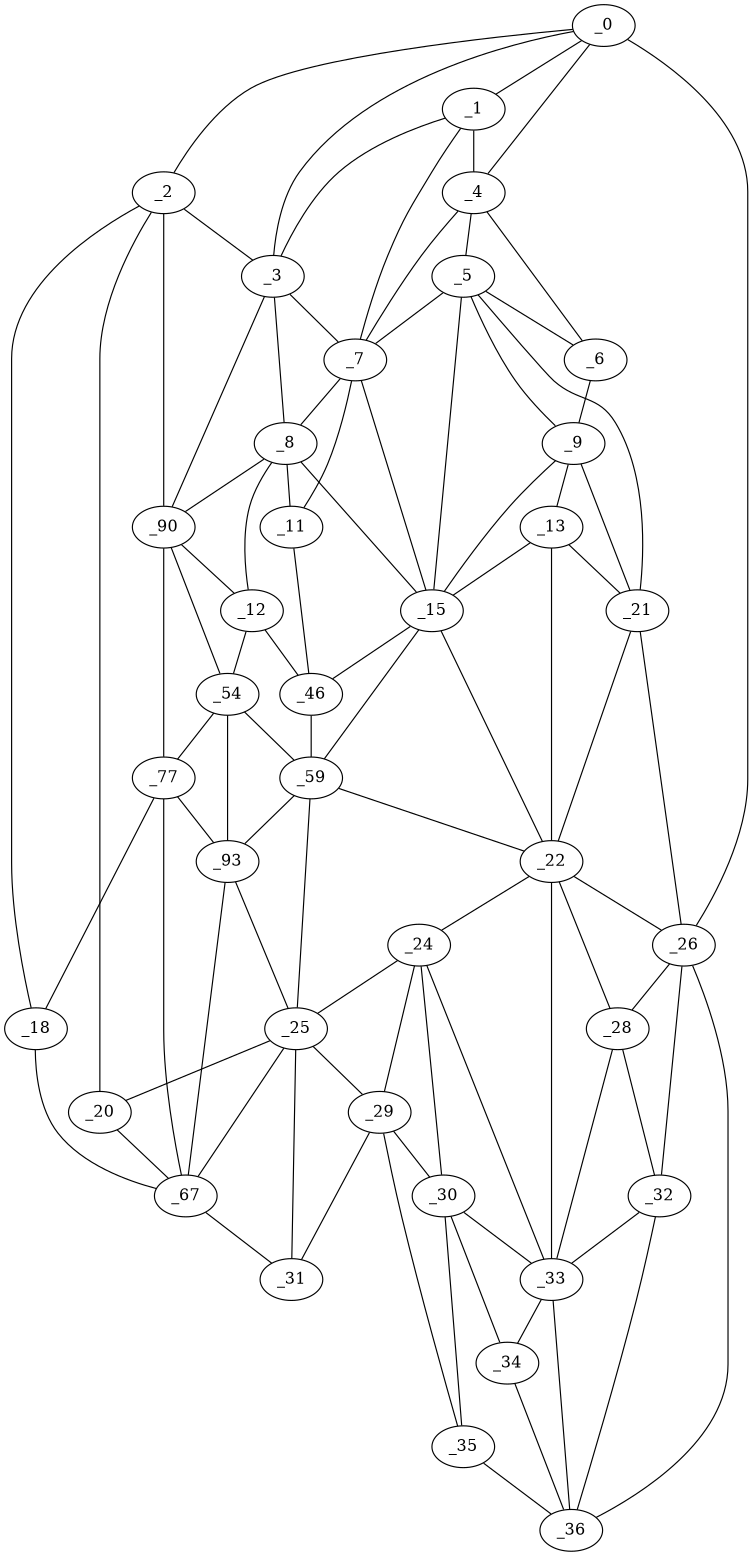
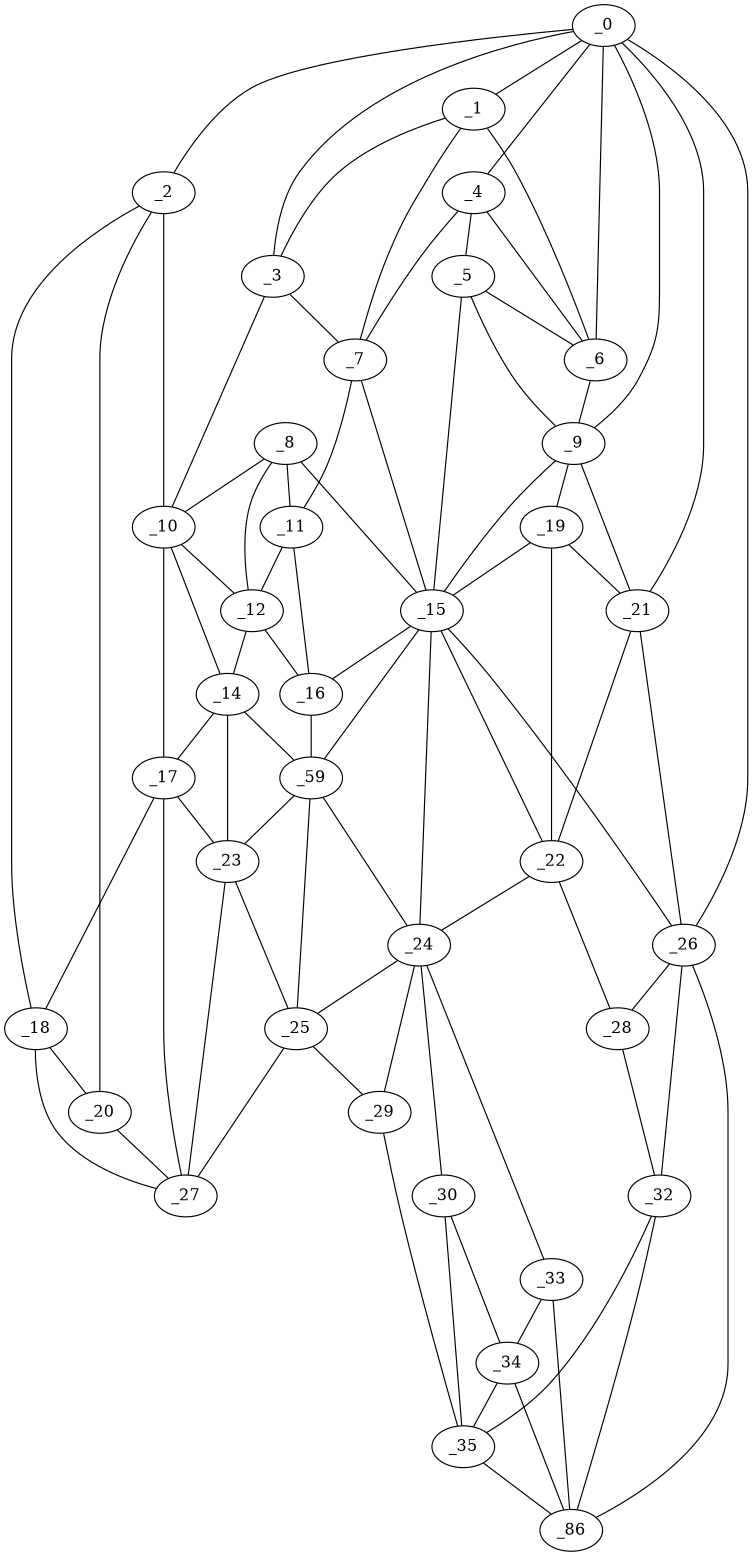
edge "_1" -- "_4": now "_1" -- "_6"
edge "_0" -- "_6": added
edge "_2" -- "_3": removed
edge "_0" -- "_9": added
edge "_5" -- "_7": removed
edge "_3" -- "_8": removed
edge "_7" -- "_8": removed
edge "_5" -- "_21": now "_0" -- "_21"
node "_90": label "_90" -> "_10"
node "_13": label "_13" -> "_19"
edge "_11" -- "_12": added
node "_54": label "_54" -> "_14"
node "_46": label "_46" -> "_16"
node "_77": label "_77" -> "_17"
edge "_15" -- "_24": added
edge "_59" -- "_22": now "_59" -- "_24"
node "_93": label "_93" -> "_23"
edge "_22" -- "_26": now "_15" -- "_26"
edge "_22" -- "_33": removed
edge "_25" -- "_20": now "_18" -- "_20"
edge "_29" -- "_30": removed
edge "_28" -- "_33": removed
node "_67": label "_67" -> "_27"
edge "_30" -- "_33": removed
edge "_32" -- "_33": now "_32" -- "_35"
node "_31": removed
edge "_34" -- "_35": added
node "_36": label "_36" -> "_86"
